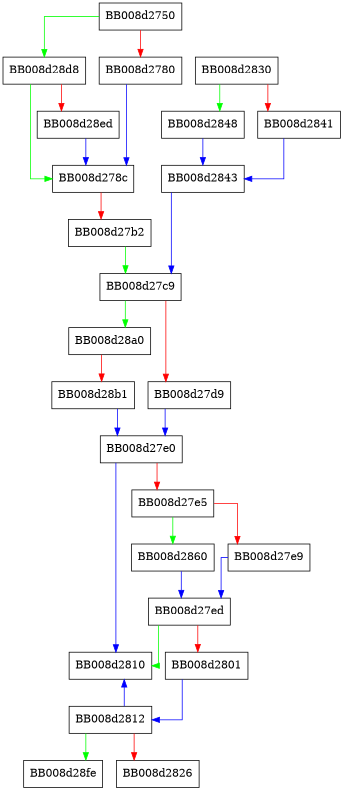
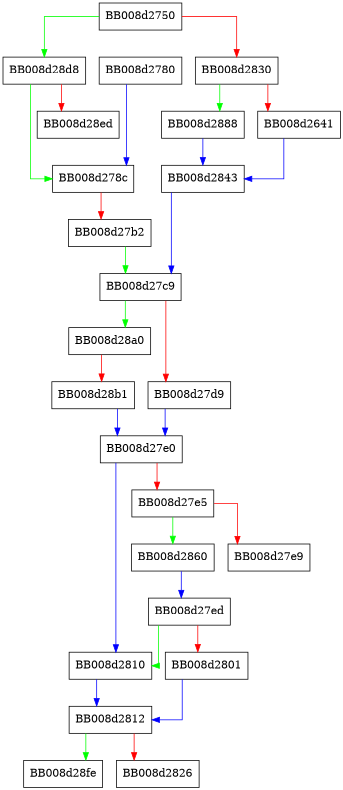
edge "BB008d2750" -> "BB008d2780": now "BB008d2750" -> "BB008d2830"
node "BB008d2848": label "BB008d2848" -> "BB008d2888"
node "BB008d2841": label "BB008d2841" -> "BB008d2641"
edge "BB008d28ed" -> "BB008d278c": removed
edge "BB008d27e9" -> "BB008d27ed": removed
edge "BB008d2812" -> "BB008d2810": reversed
